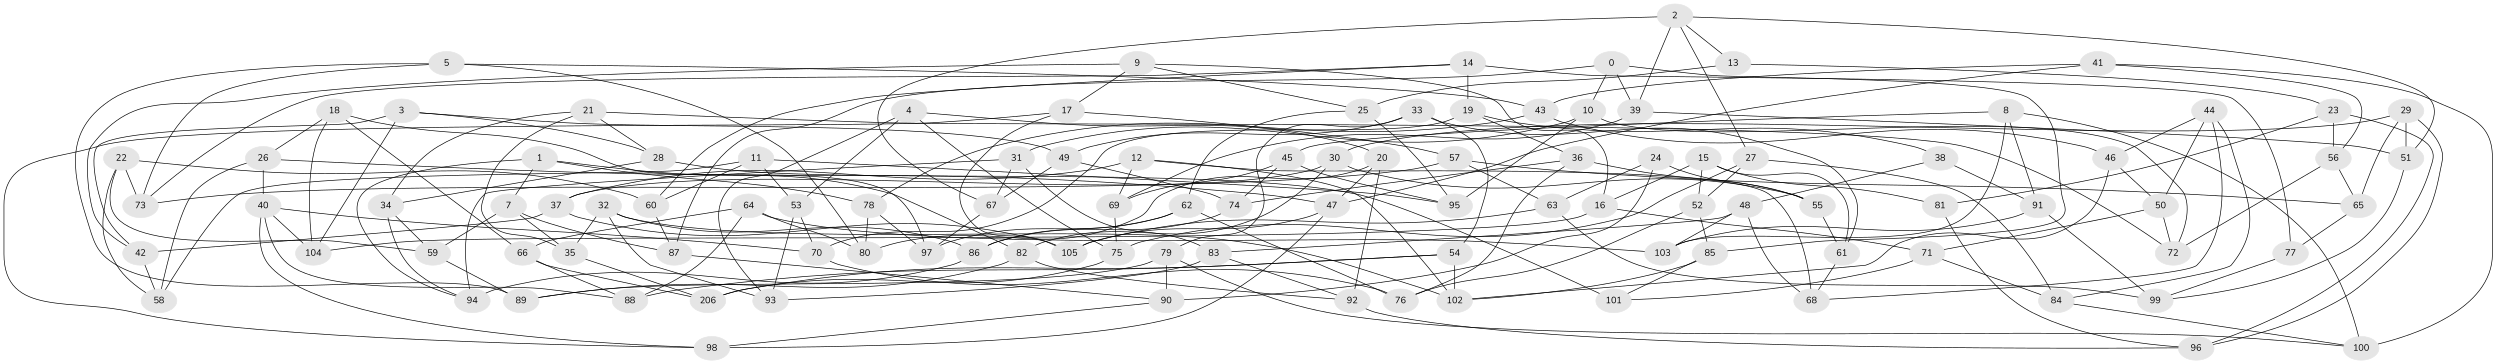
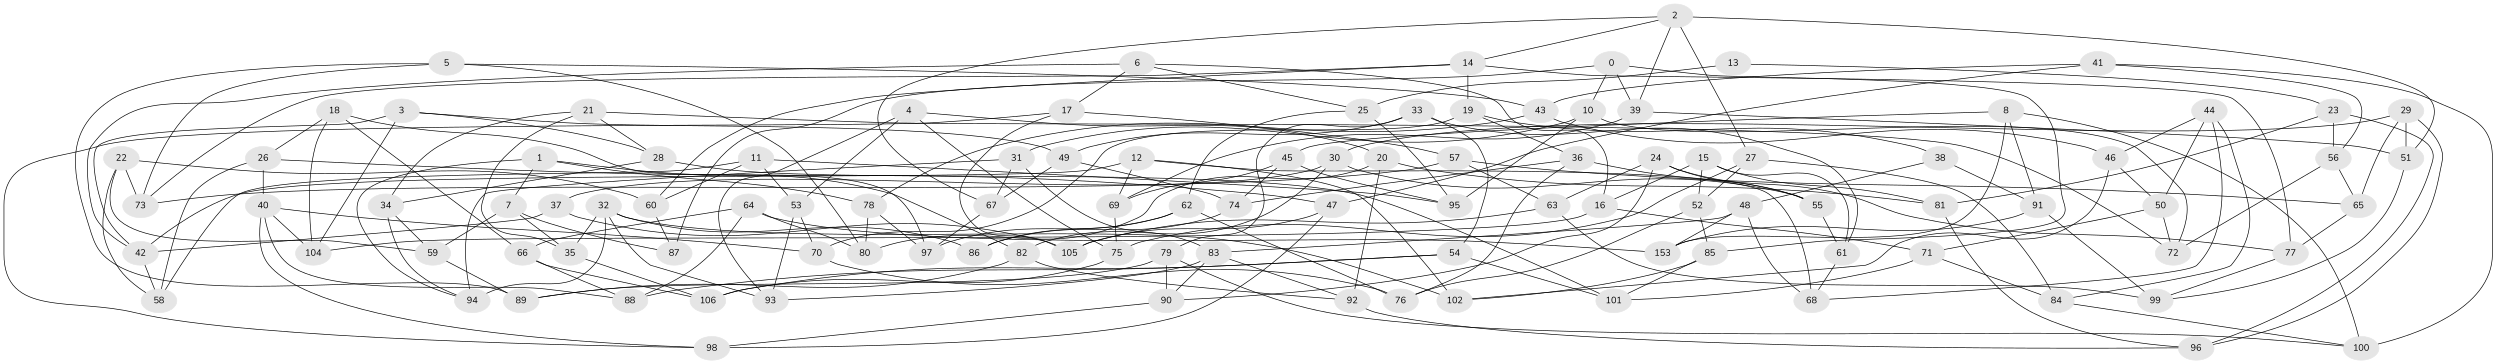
edge "2" -- "13": now "2" -- "14"
node "9": label "9" -> "6"
edge "12" -- "37": now "12" -- "42"
edge "20" -- "47": now "20" -- "81"
edge "24" -- "77": added
node "103": label "103" -> "153"
edge "87" -- "90": now "83" -- "90"
edge "54" -- "102": now "54" -- "101"
edge "86" -- "94": now "32" -- "94"
node "206": label "206" -> "106"
